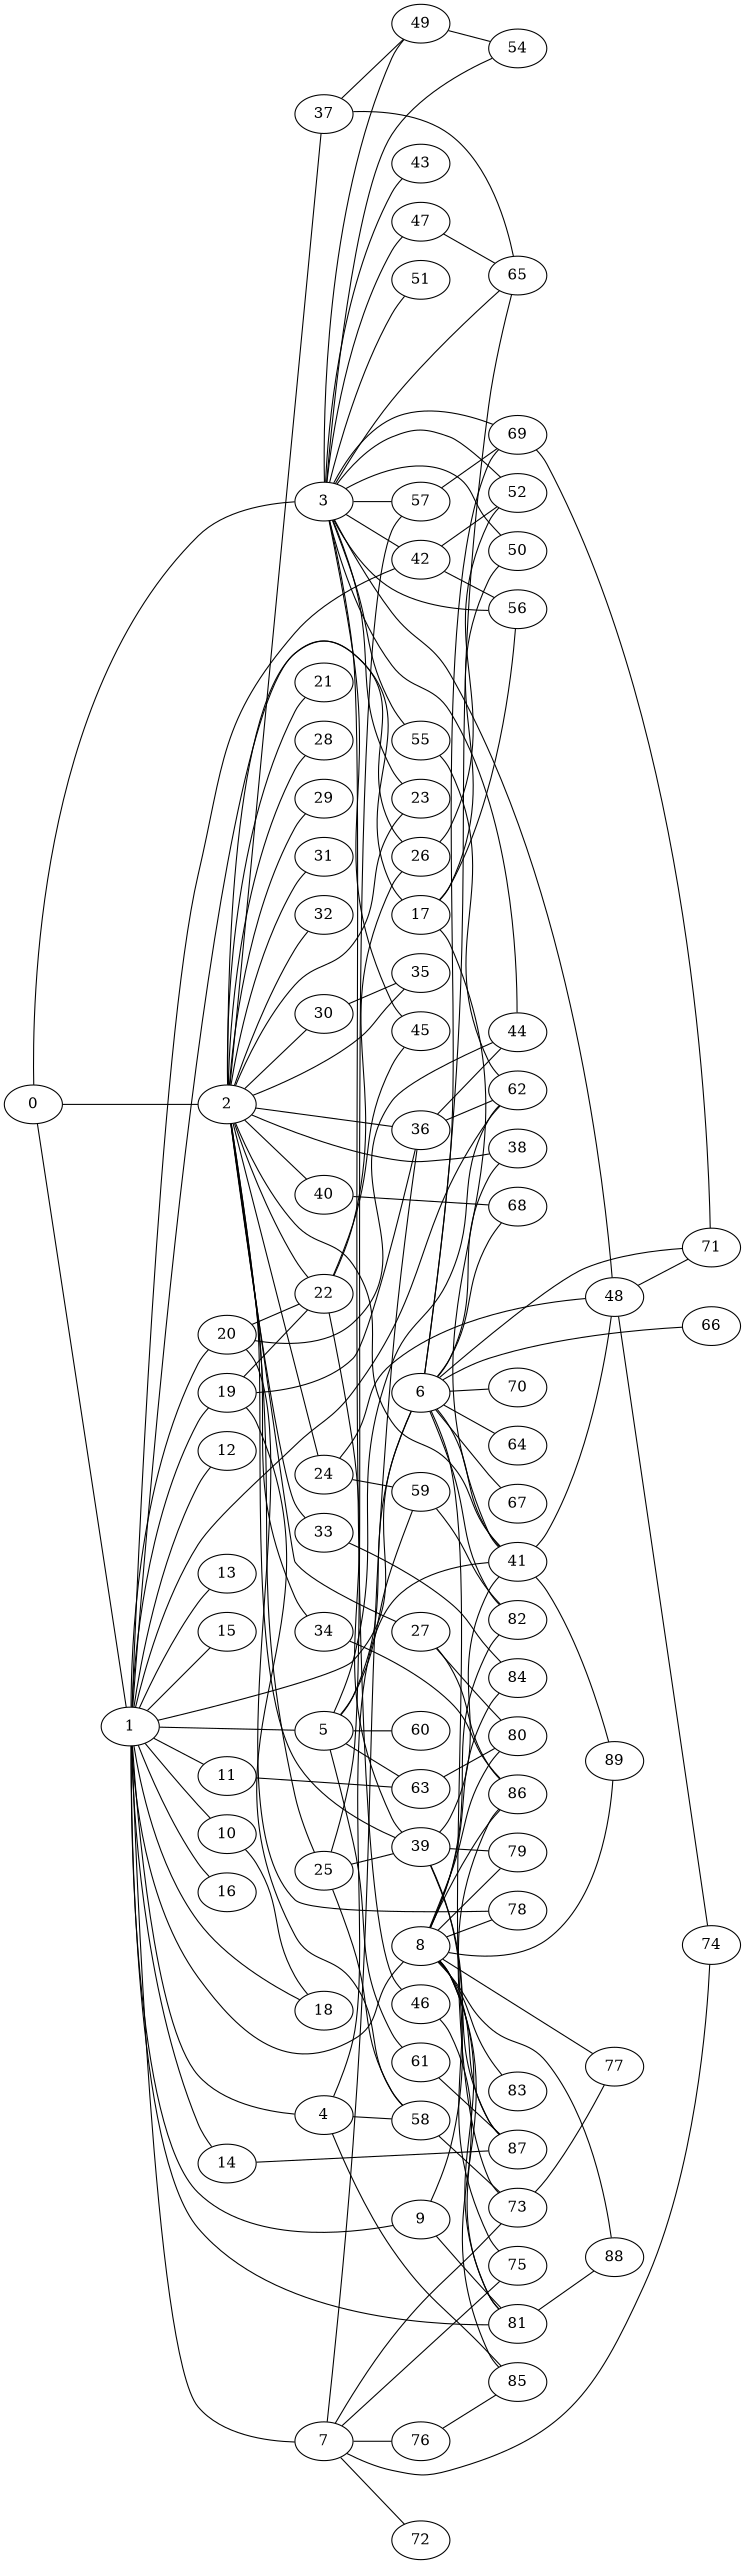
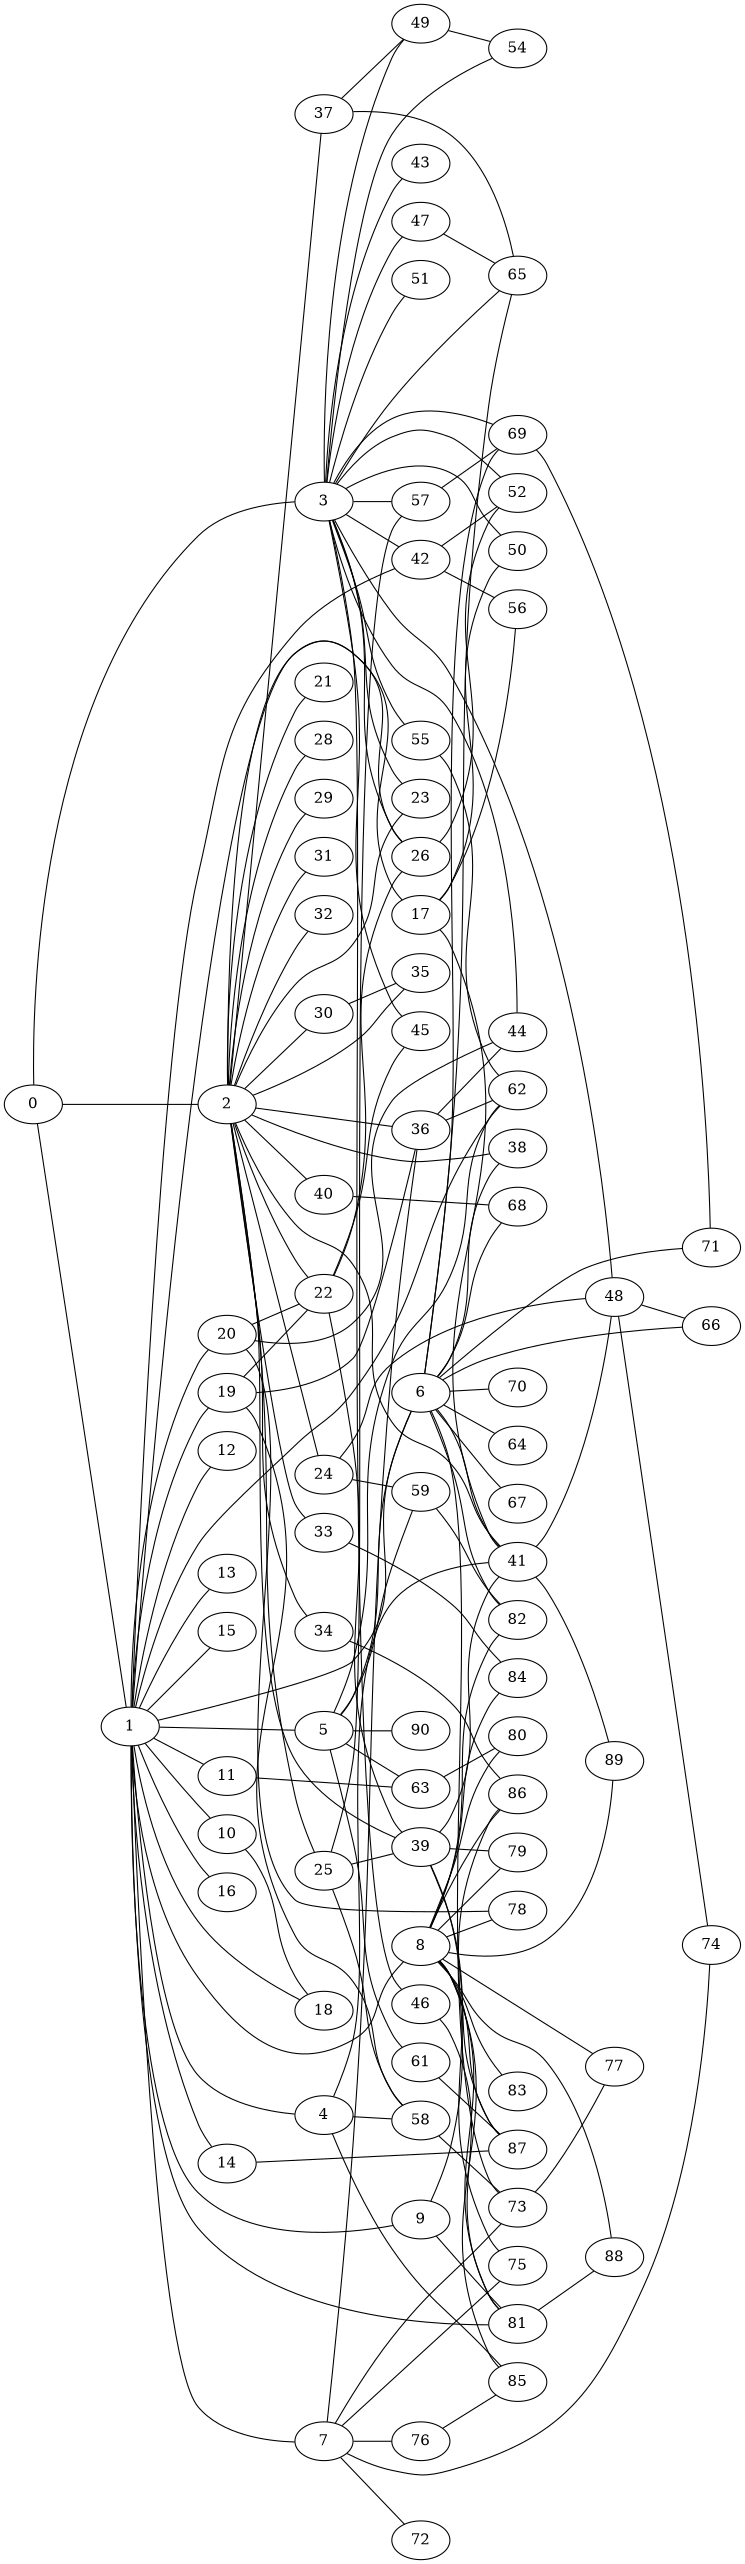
edge "3" -- "56": now "3" -- "26"
edge "71" -- "48": now "66" -- "48"
node "27": removed
node "60": label "60" -> "90"
